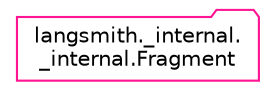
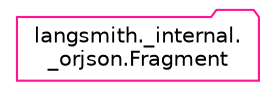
node "langsmith._internal. _internal.Fragment": label "langsmith._internal. _internal.Fragment" -> "langsmith._internal. _orjson.Fragment"
